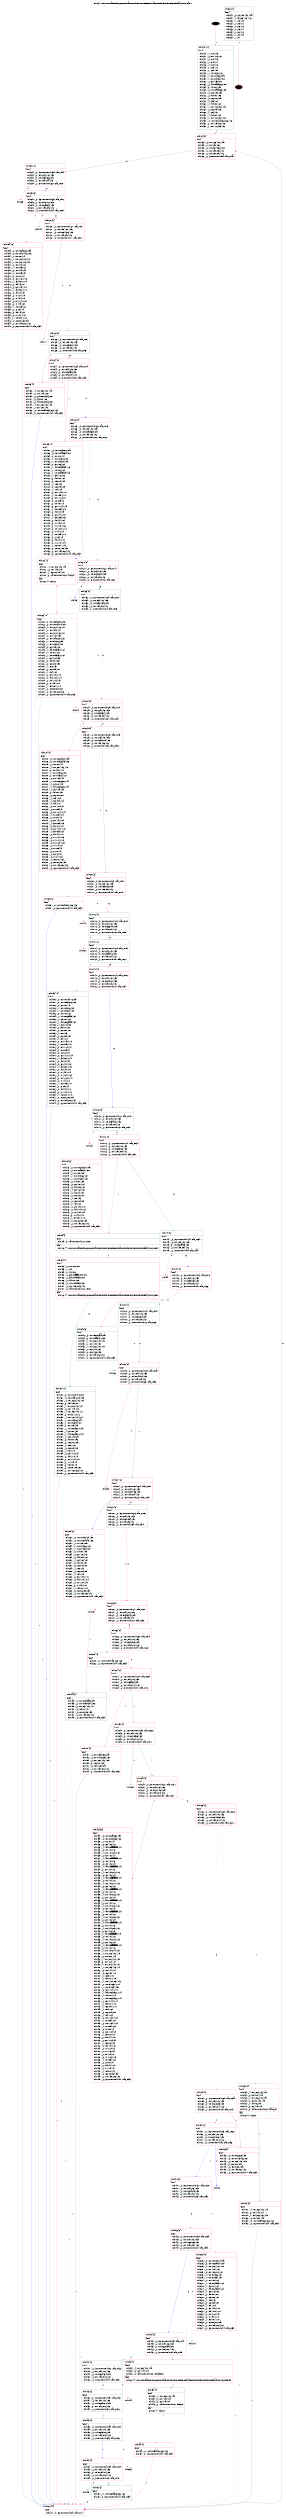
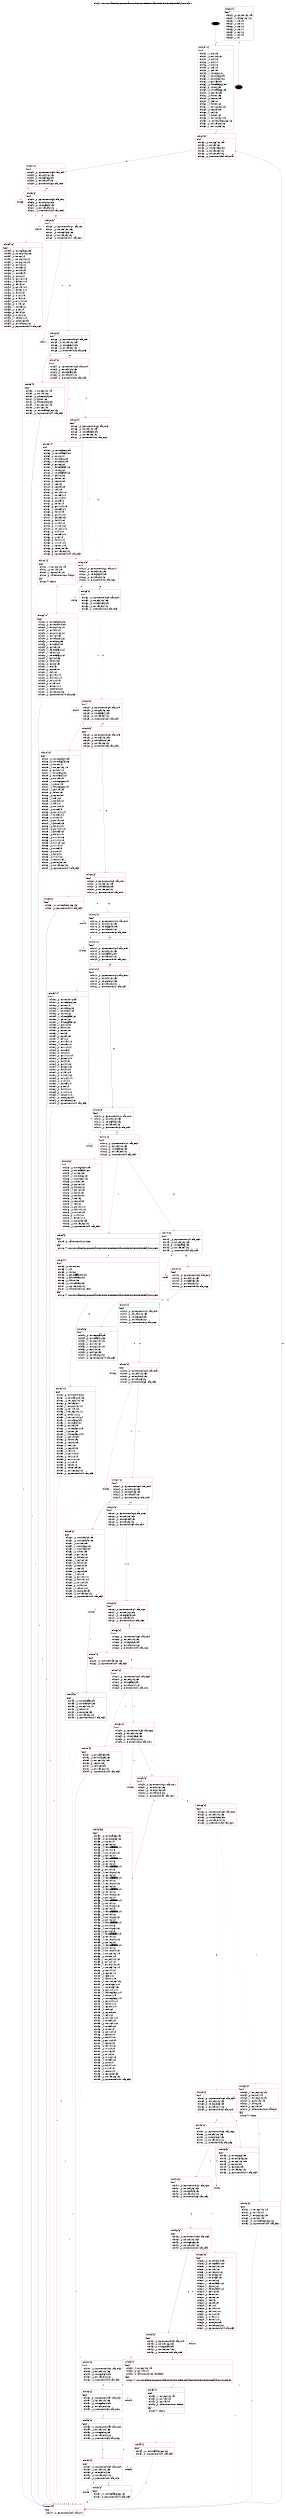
edge "0x40175c [28]" -> "0x402464": now "0x40175c [28]" -> "0x40218b [86]"
